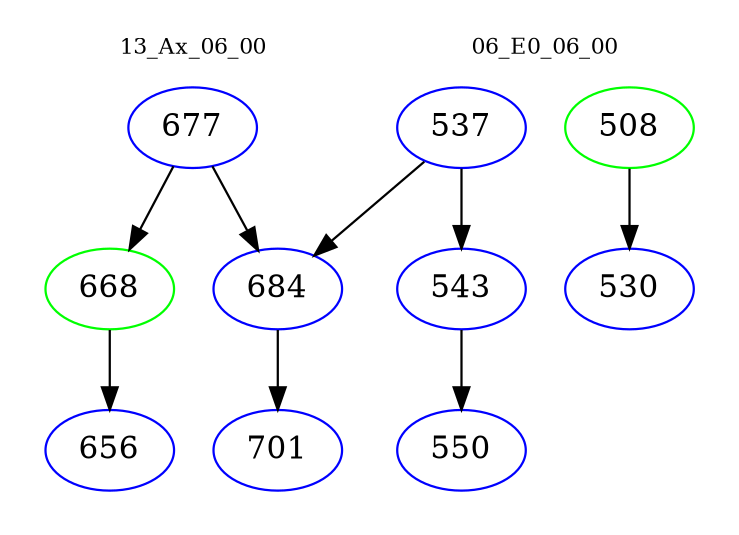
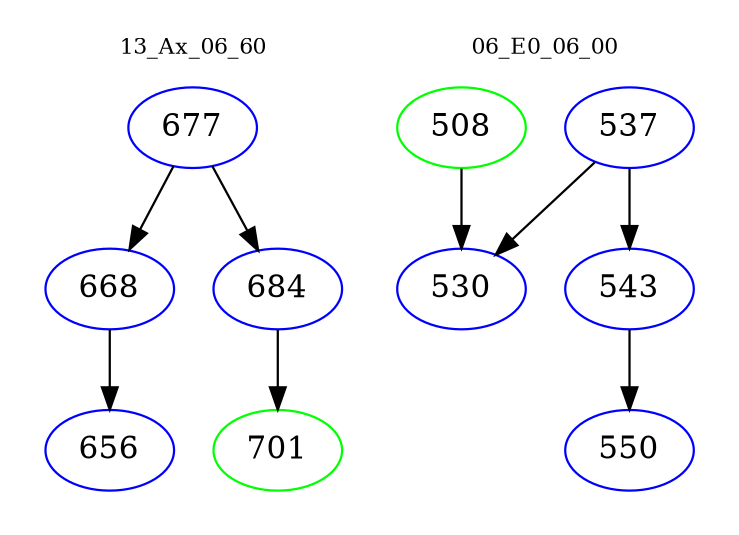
cluster "13_Ax_06_00": label "13_Ax_06_00" -> "13_Ax_06_60"
edge "537" -> "684": now "537" -> "530"
node "668": color green -> blue
node "701": color blue -> green
